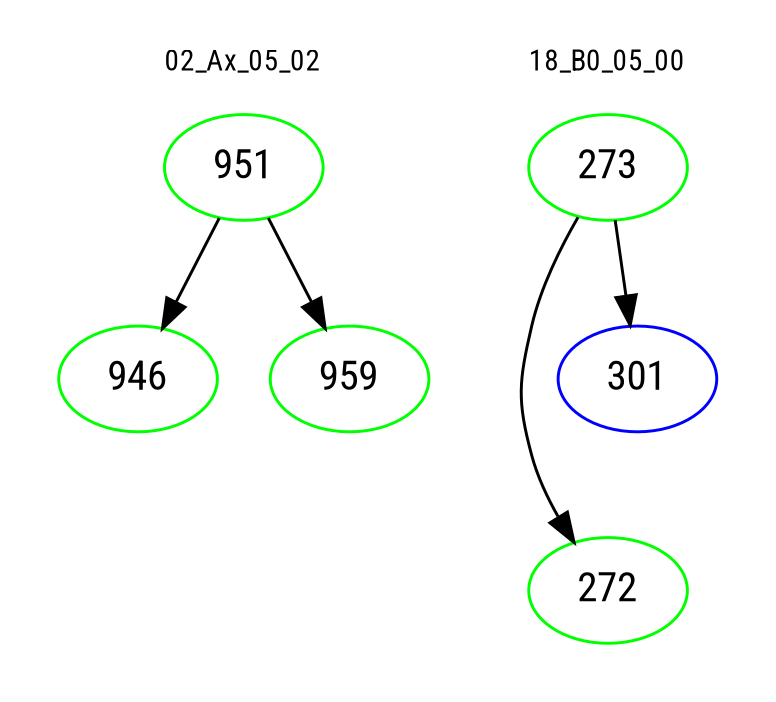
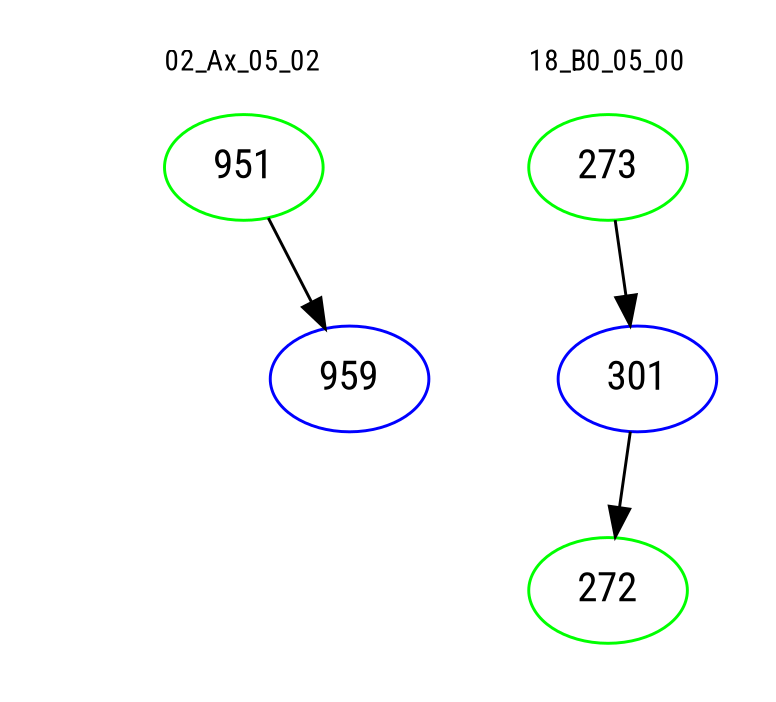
edge "273" -> "272": now "301" -> "272"
node "946": removed
node "959": color green -> blue
